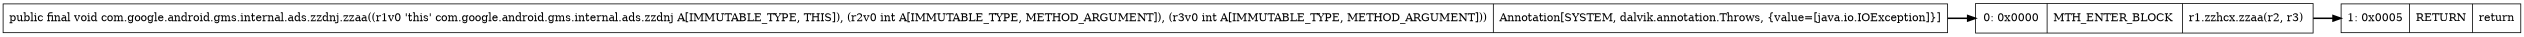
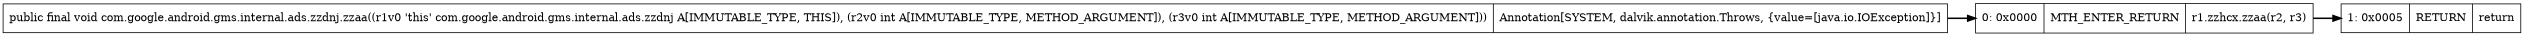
node "0: 0x0000": text "MTH_ENTER_BLOCK" -> "MTH_ENTER_RETURN"
